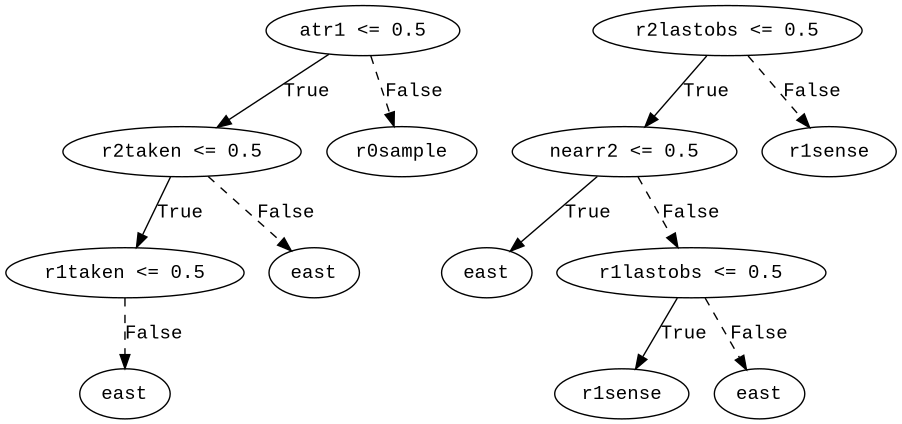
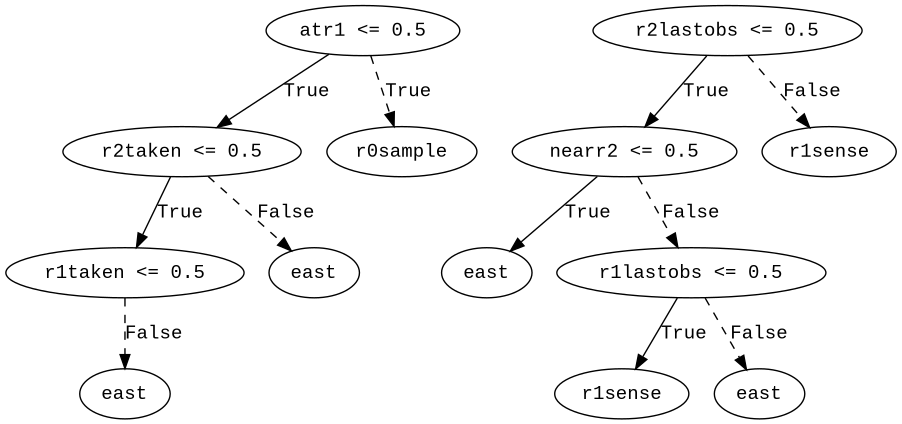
edge "atr1 <= 0.5" -> "r0sample": label "False" -> "True"
